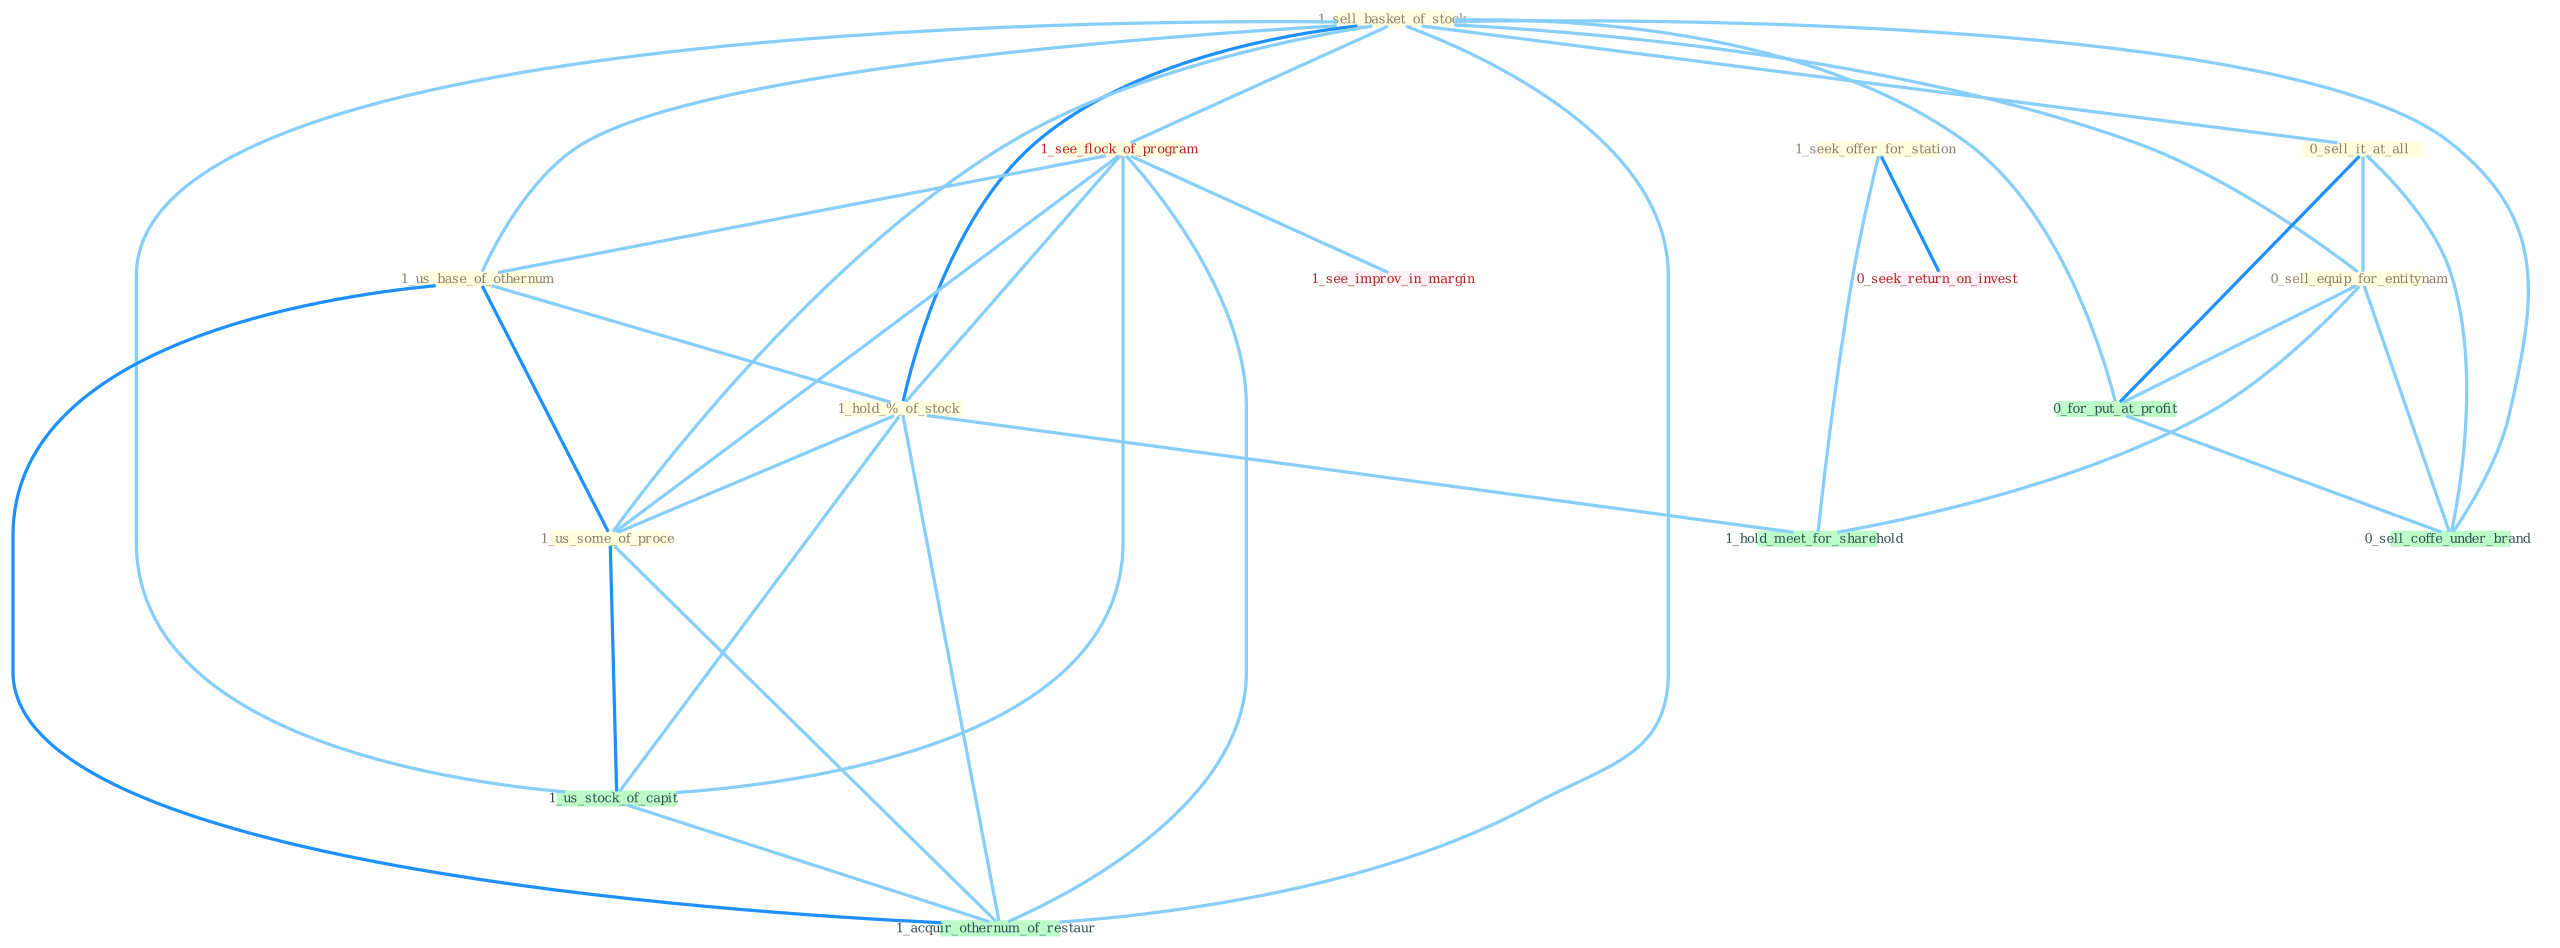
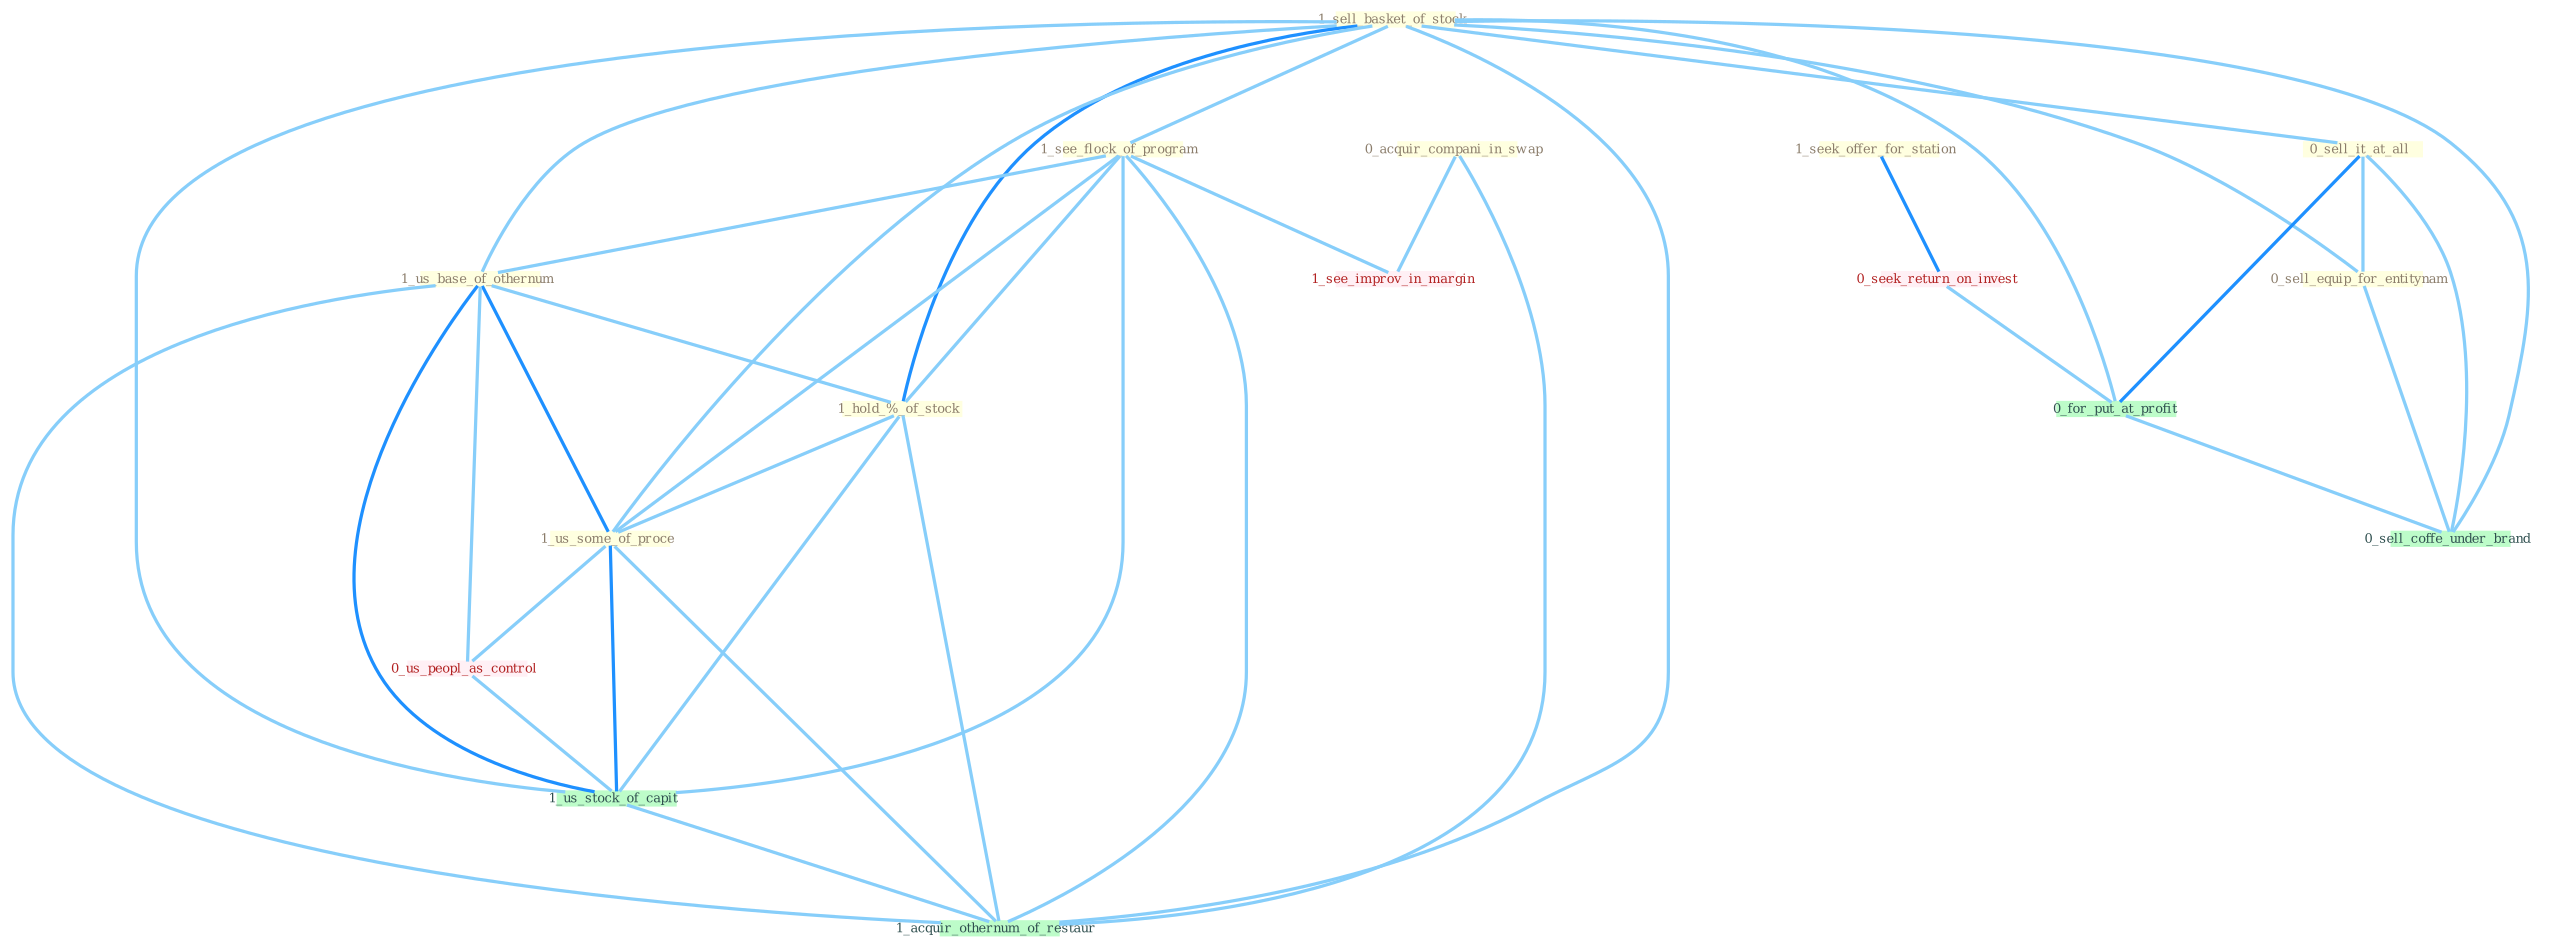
node "1_see_flock_of_program": fontcolor #b22222 -> #8b7d6b
node "0_acquir_compani_in_swap": added
edge "0_sell_equip_for_entitynam" -- "0_for_put_at_profit": now "0_seek_return_on_invest" -- "0_for_put_at_profit"
node "1_hold_meet_for_sharehold": removed
edge "1_us_base_of_othernum" -- "1_us_stock_of_capit": added
node "0_us_peopl_as_control": added
edge "1_us_base_of_othernum" -- "1_acquir_othernum_of_restaur": color #1e90ff -> #87cefa
